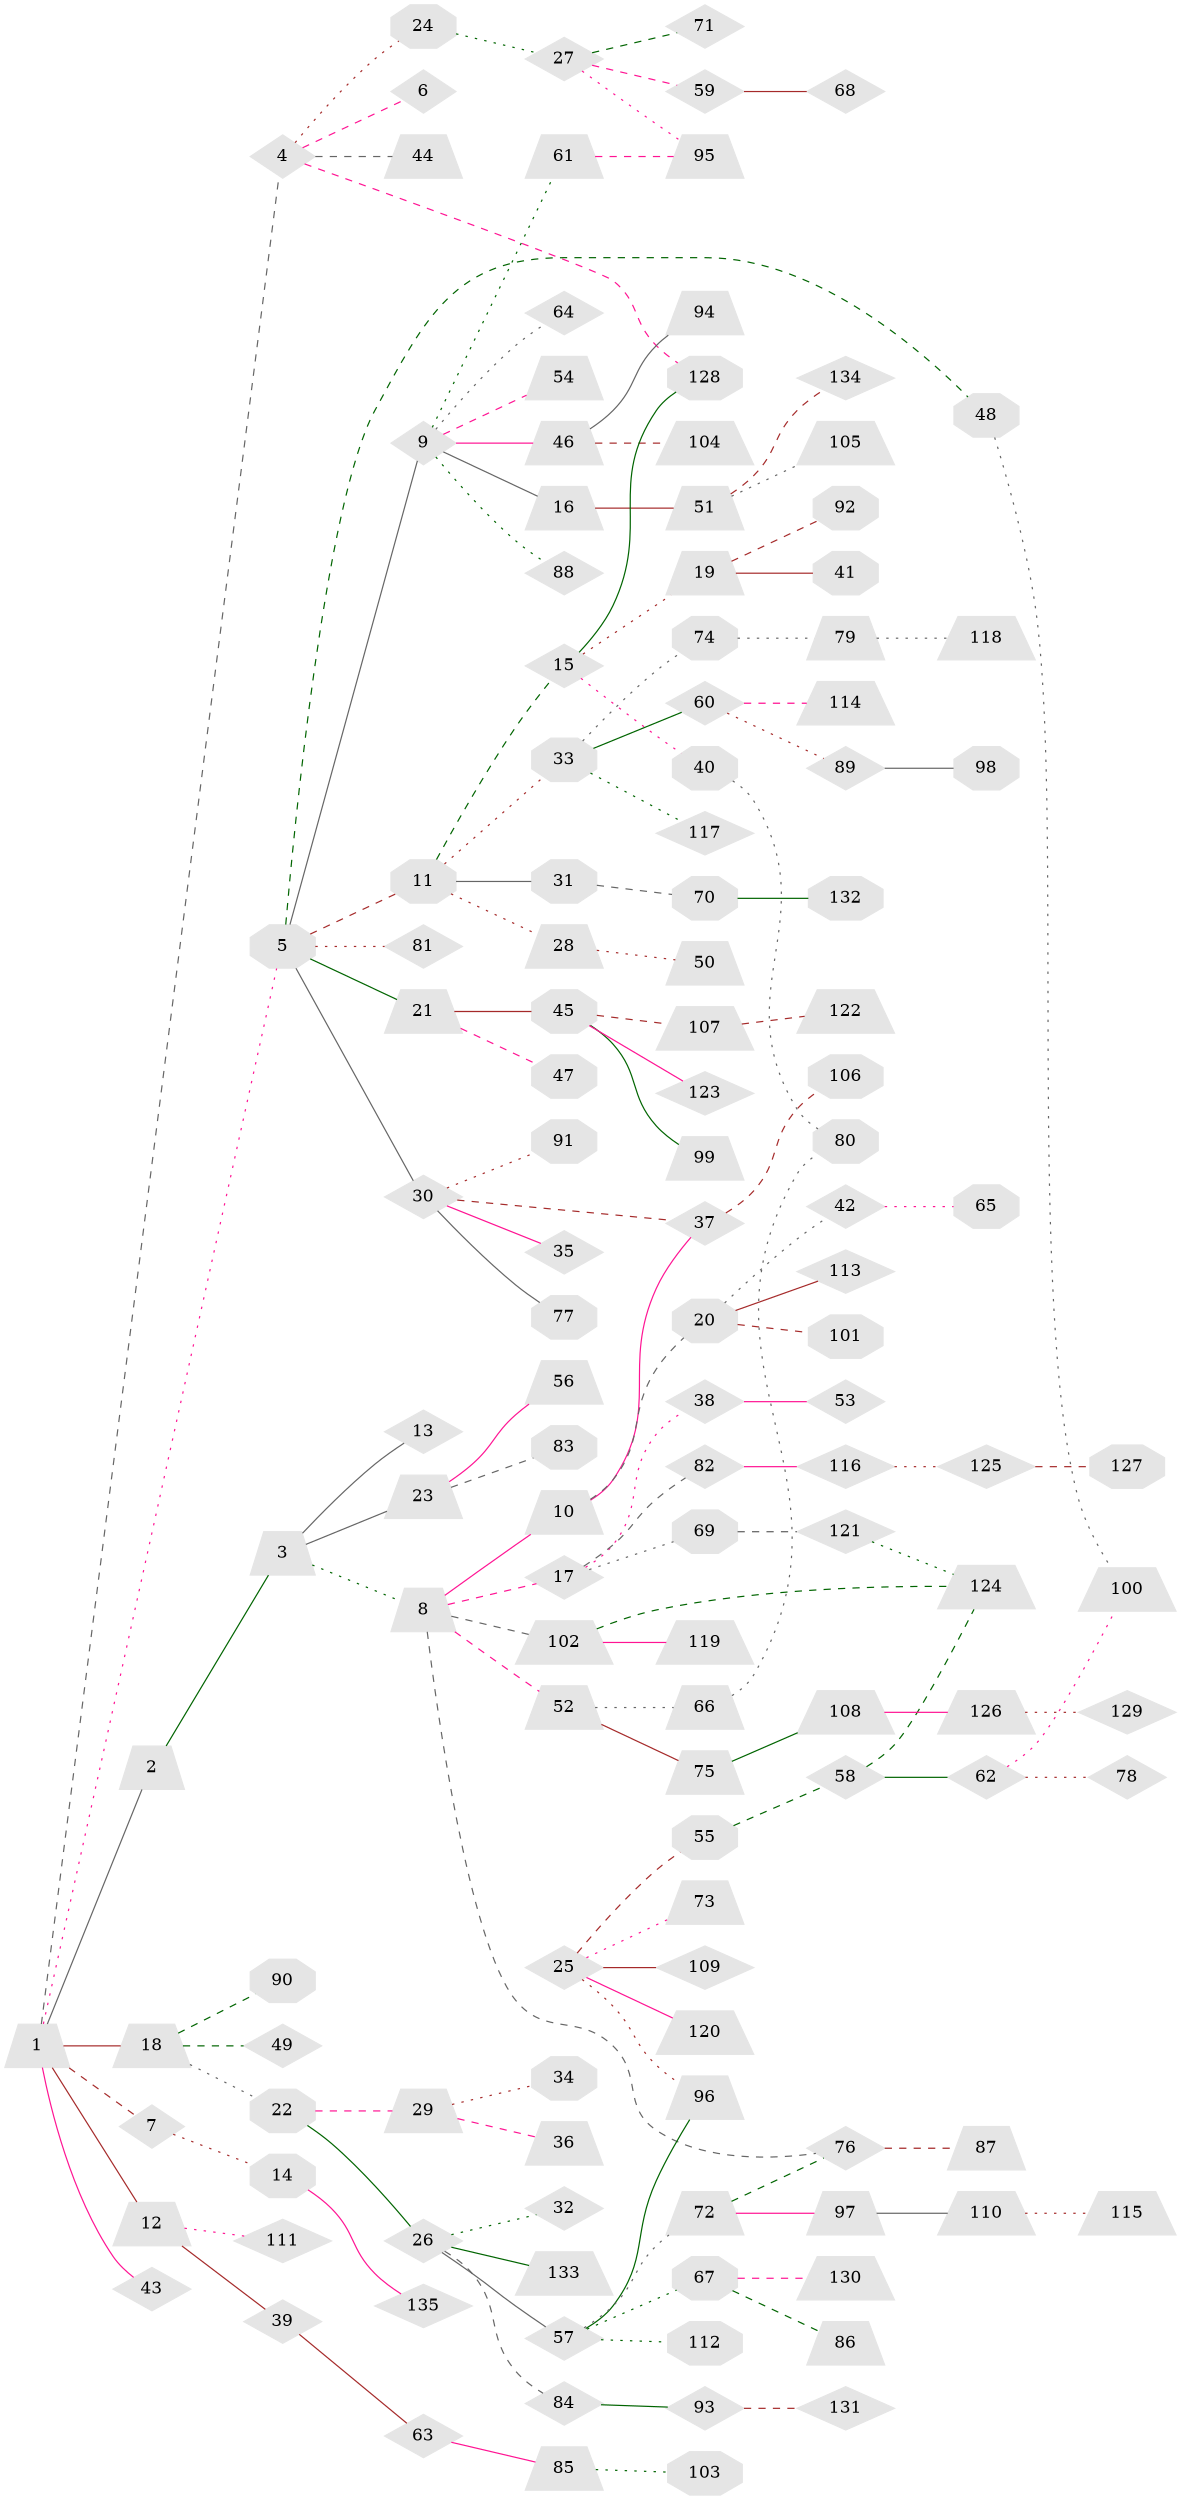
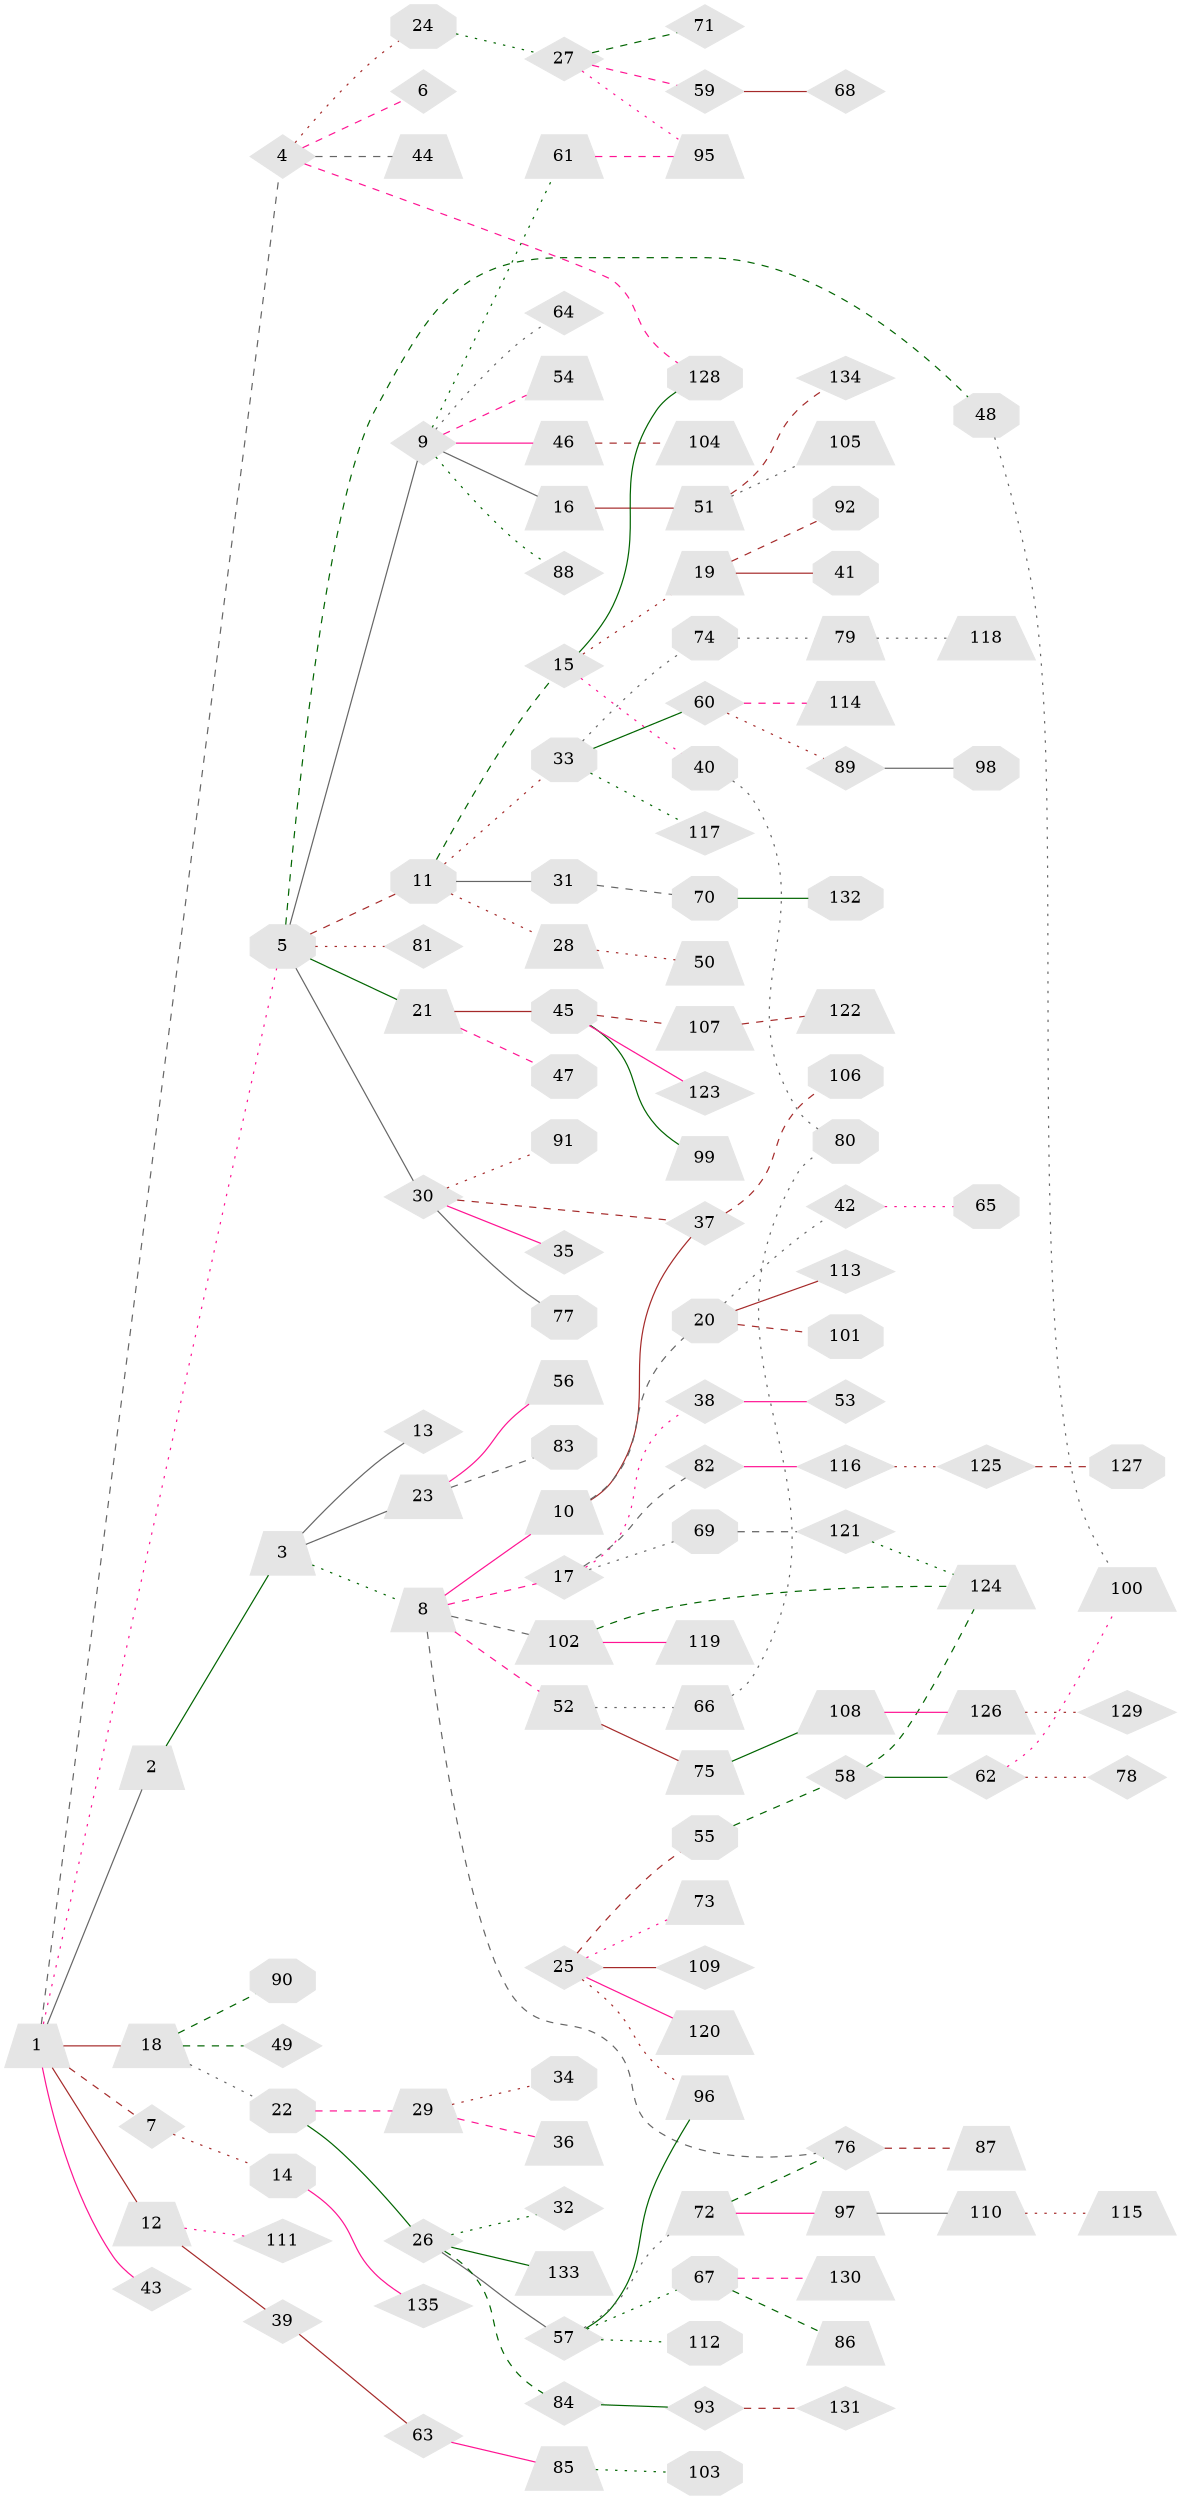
node "94": removed
edge "37" -- "10": color deeppink -> brown
edge "26" -- "84": color gray40 -> darkgreen
